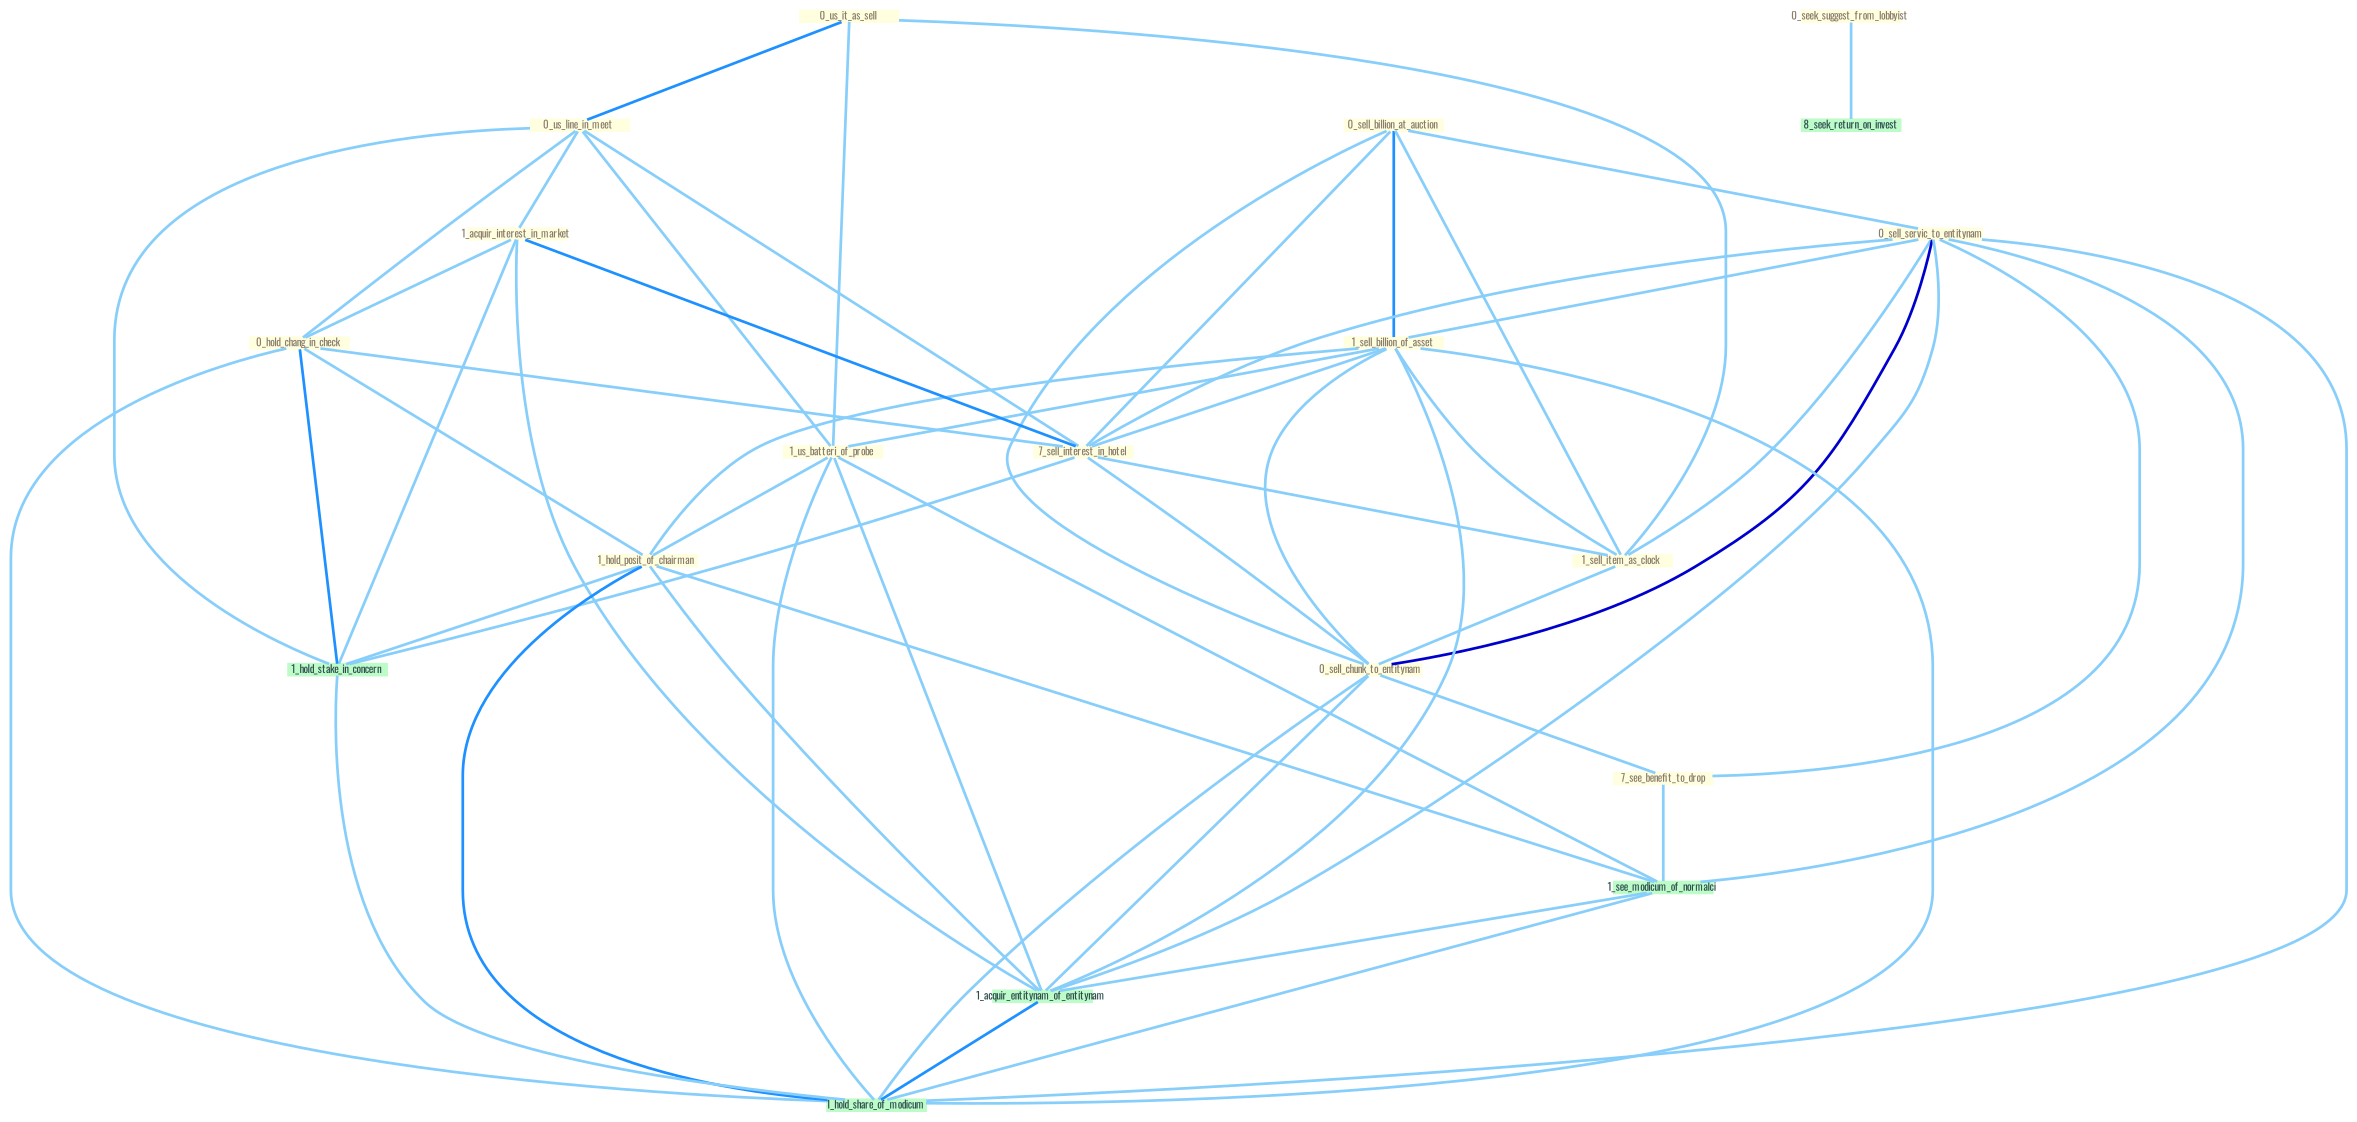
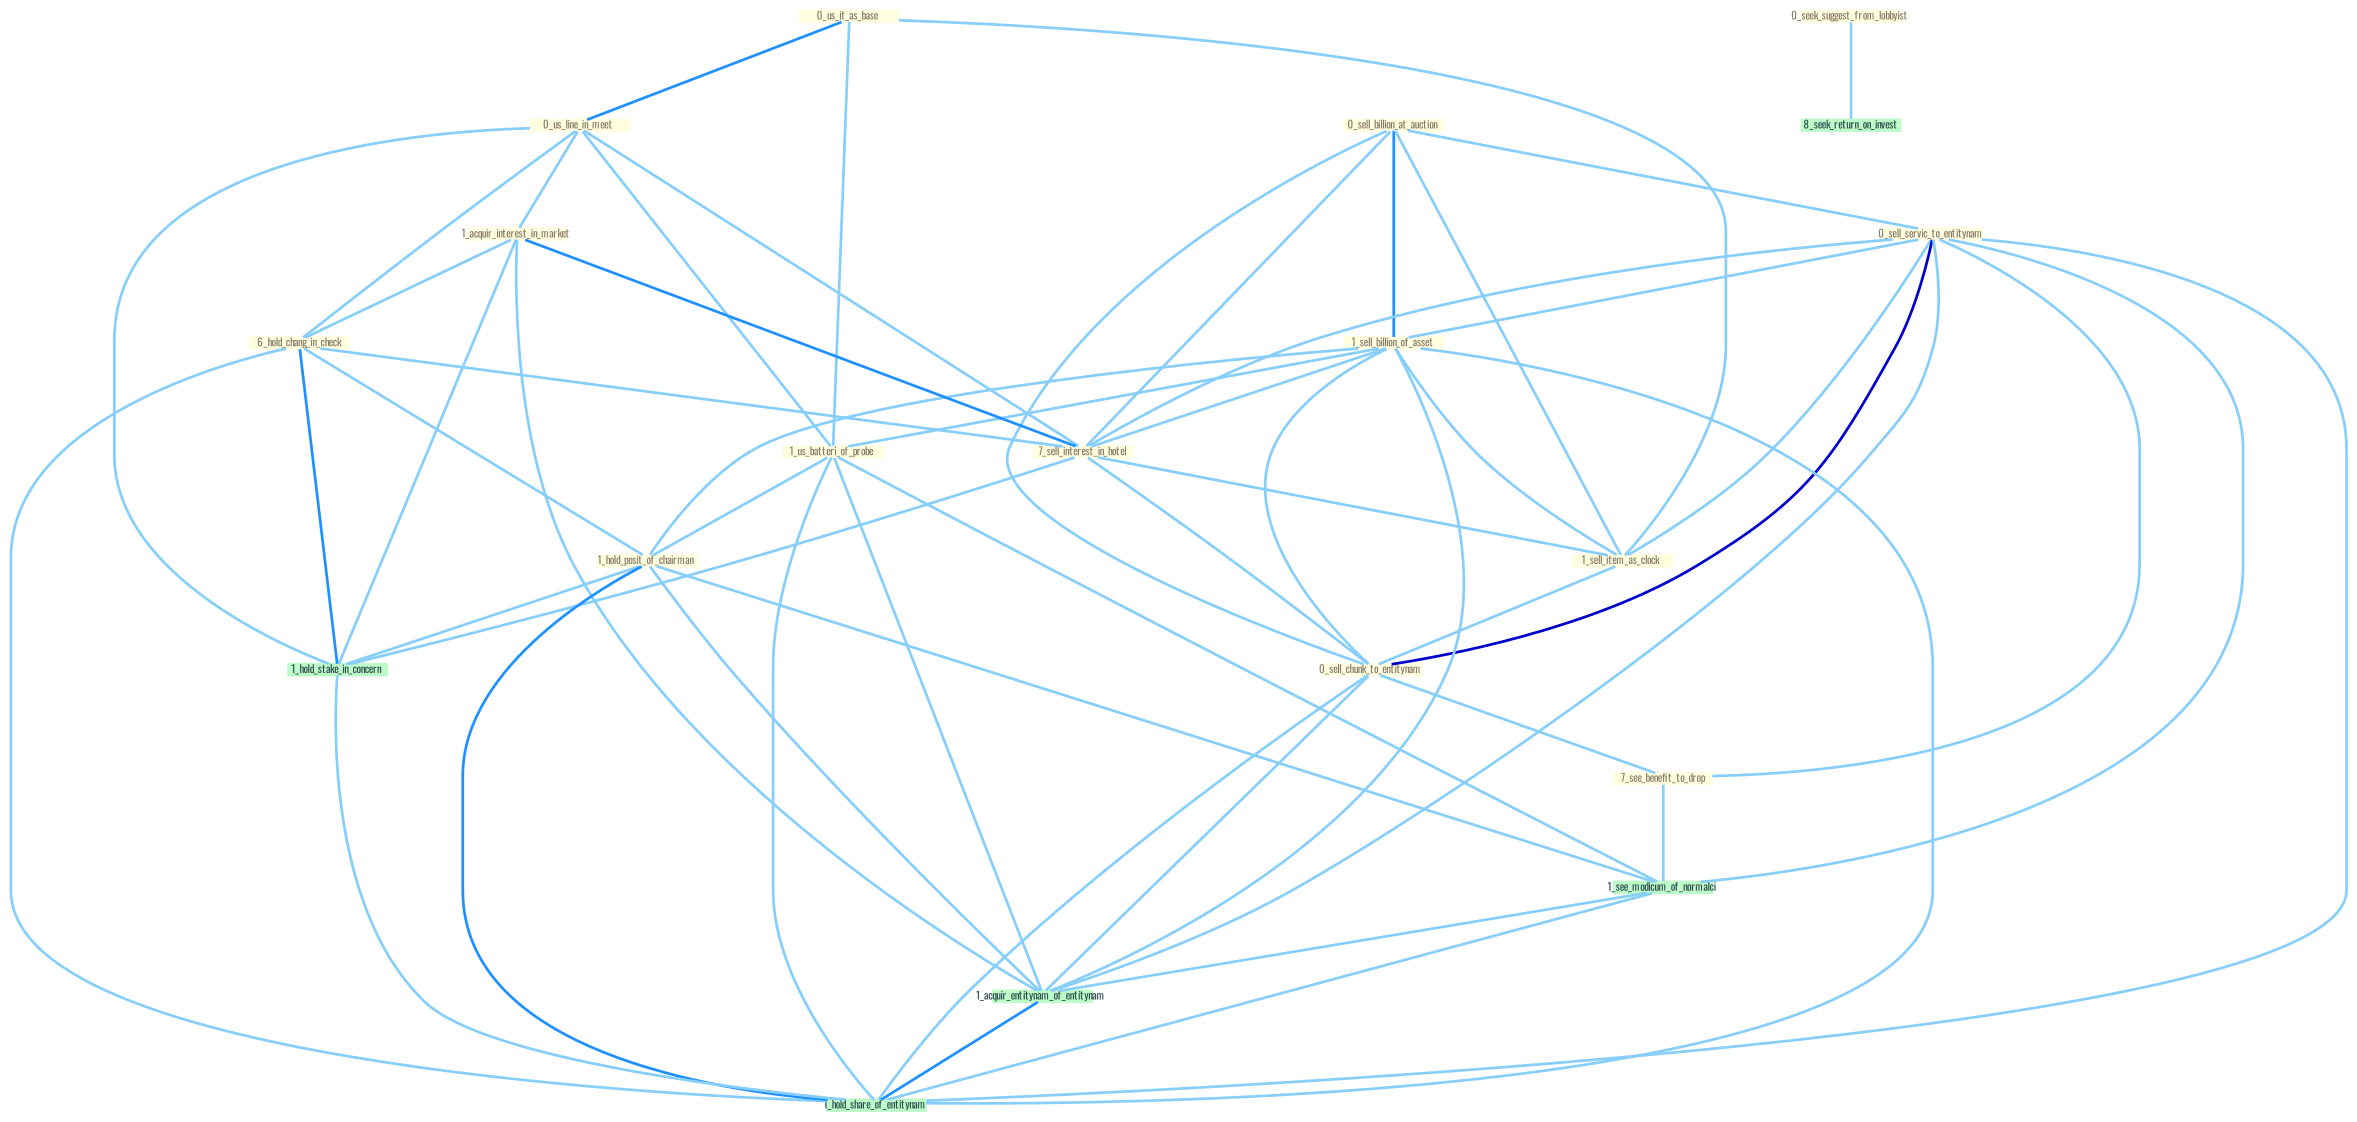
node "0_us_it_as_sell": label "0_us_it_as_sell" -> "0_us_it_as_base"
node "0_hold_chang_in_check": label "0_hold_chang_in_check" -> "6_hold_chang_in_check"
node "1_hold_share_of_modicum": label "1_hold_share_of_modicum" -> "1_hold_share_of_entitynam"
